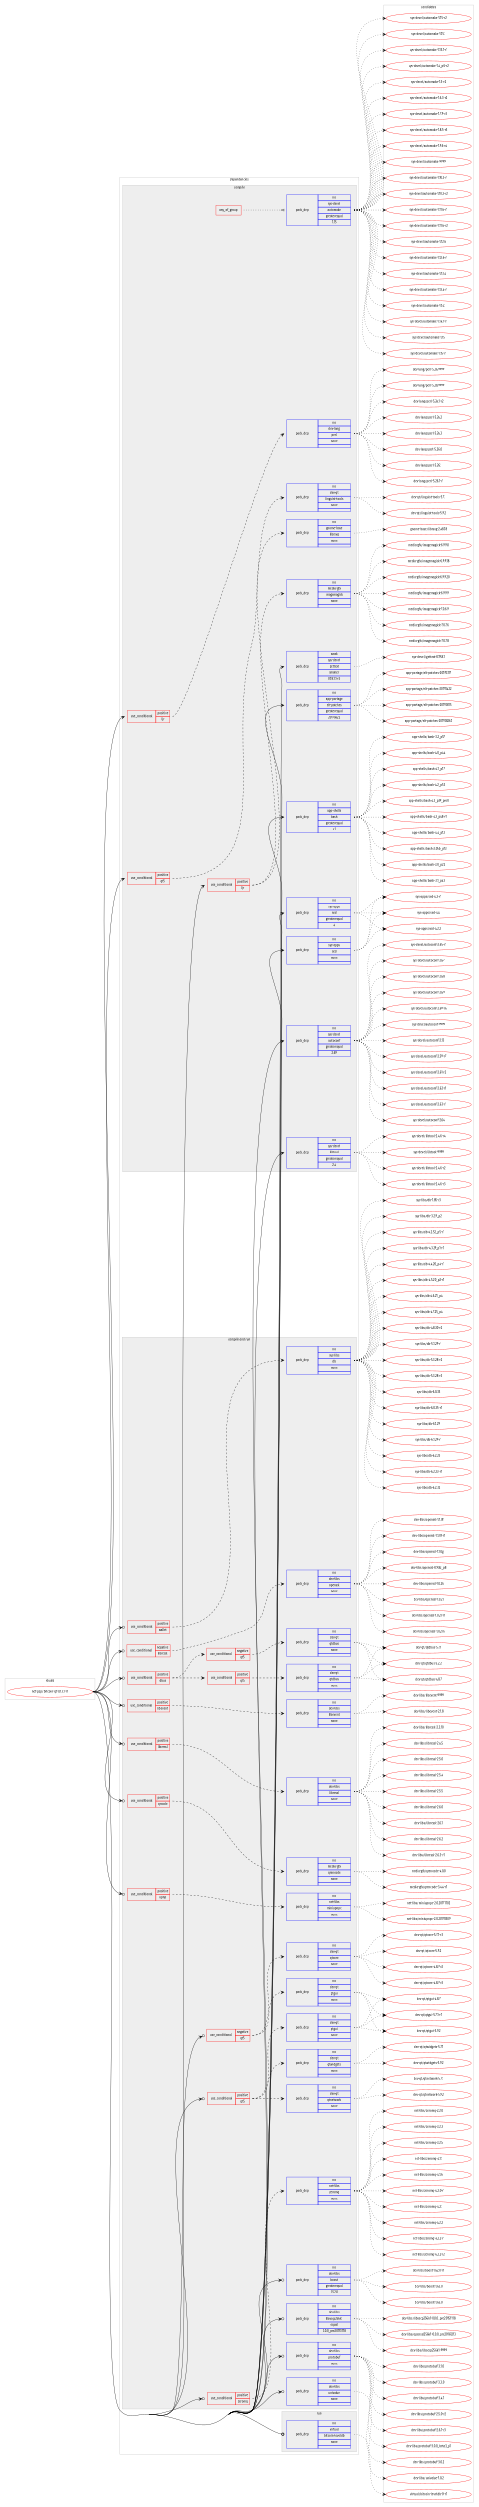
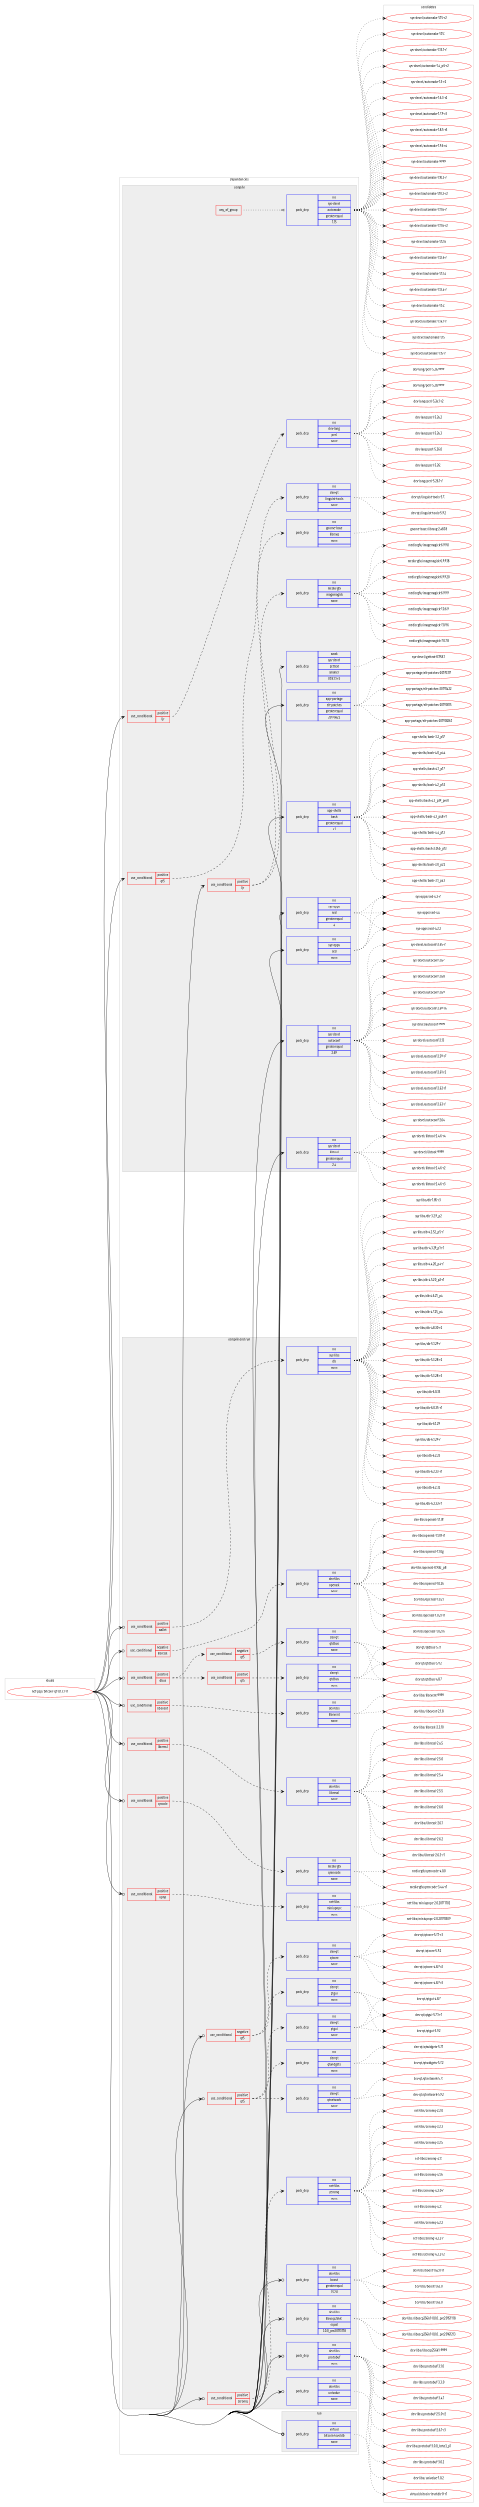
node "media-gfx/imagemagick-7.0.7.6": label "media-gfx/imagemagick-7.0.7.6" -> "media-gfx/imagemagick-7.0.9.6"
node "sys-libs/db-6.2.32-r1": added
node "dev-qt/qtdbus-5.2.2": label "dev-qt/qtdbus-5.2.2" -> "dev-qt/qtdbus-5.9.2"
node "dev-qt/qtwidgets-5.9.2": label "dev-qt/qtwidgets-5.9.2" -> "dev-qt/qtwidgets-5.7.2"
node "dev-libs/openssl256k1-0.0.0_pre20161213": label "dev-libs/openssl256k1-0.0.0_pre20161213" -> "dev-libs/libsecp256k1-0.0.0_pre20161213"
